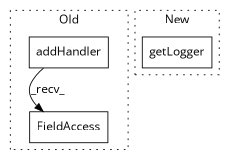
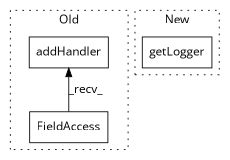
edge "addHandler" -> "FieldAccess": reversed
